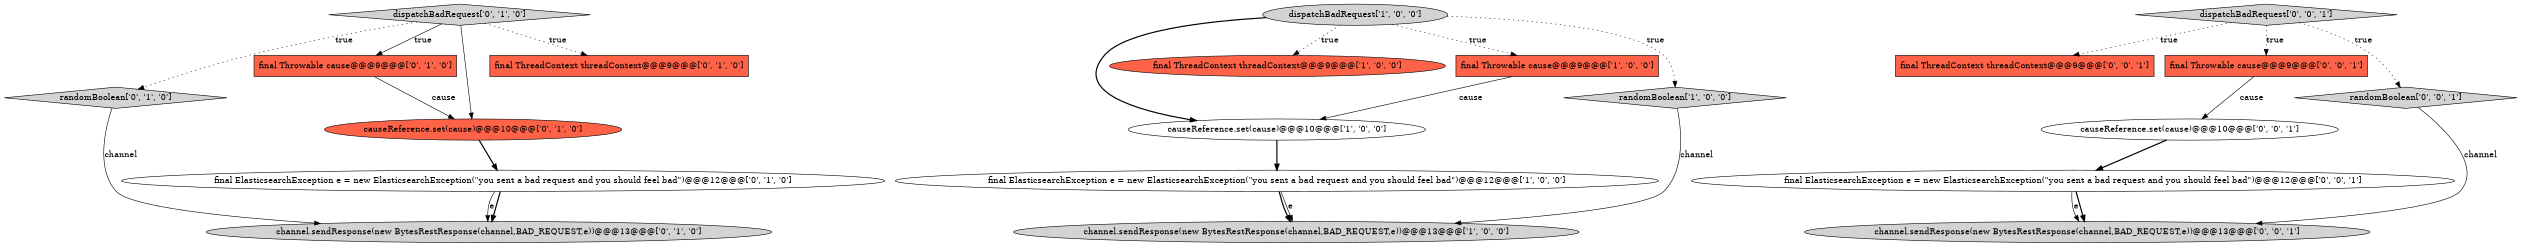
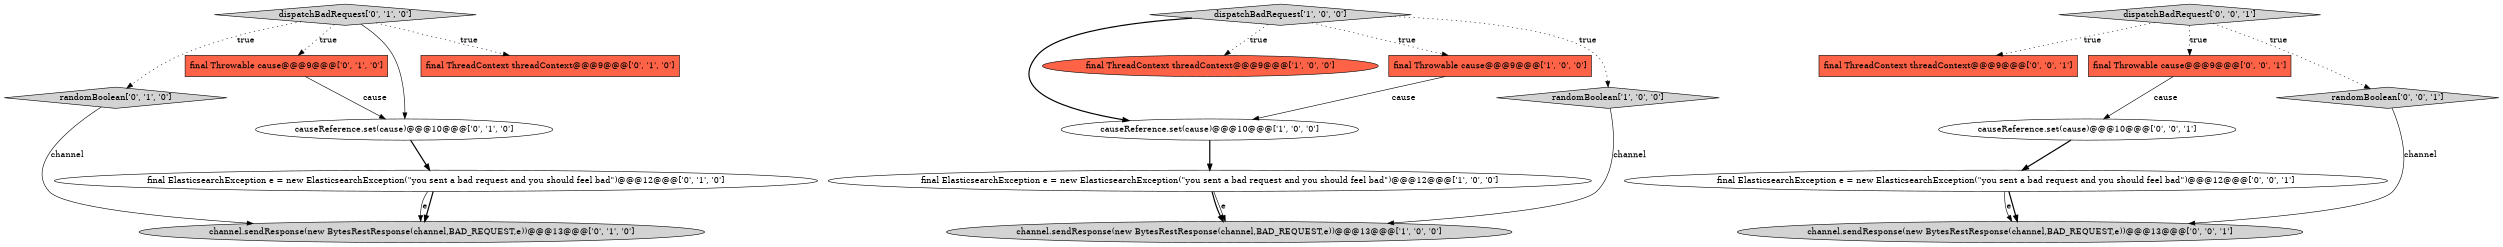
node "dispatchBadRequest['1', '0', '0']": shape ellipse -> diamond
edge "dispatchBadRequest['0', '1', '0']" -> "final Throwable cause@@@9@@@['0', '1', '0']": style solid -> dotted
node "causeReference.set(cause)@@@10@@@['0', '1', '0']": fillcolor tomato -> white
